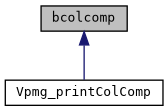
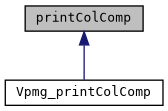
node "bcolcomp": label "bcolcomp" -> "printColComp"
